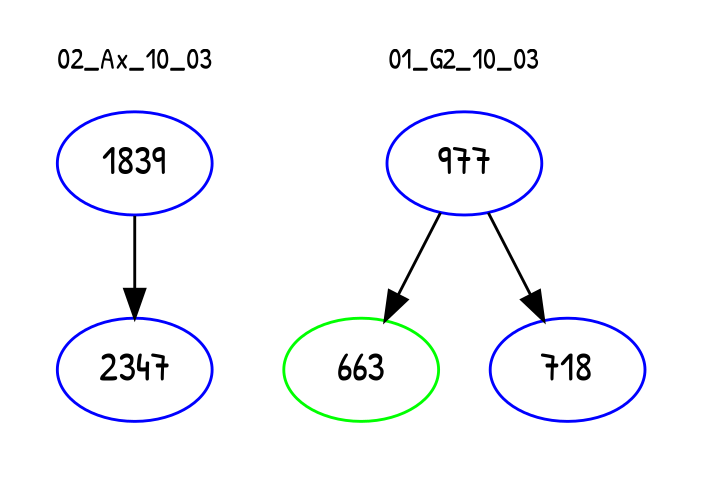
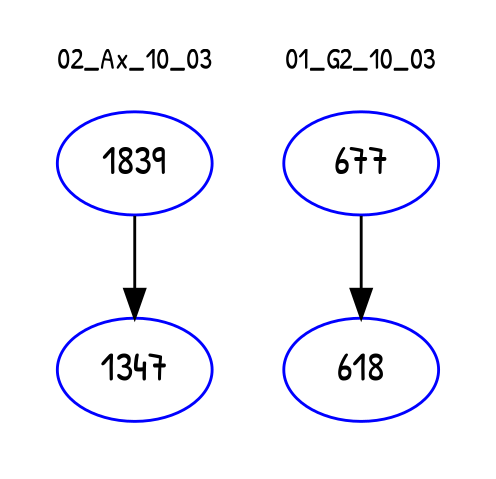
node "977": label "977" -> "677"
node "2347": label "2347" -> "1347"
node "663": removed
node "718": label "718" -> "618"
